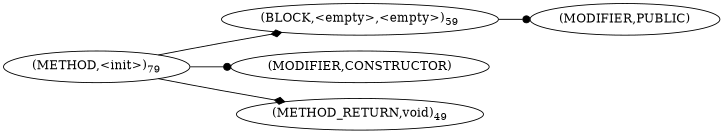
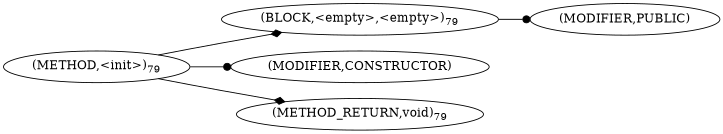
node "(BLOCK,<empty>,<empty>)": text "59" -> "79"
node "(METHOD_RETURN,void)": text "49" -> "79"
